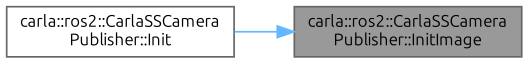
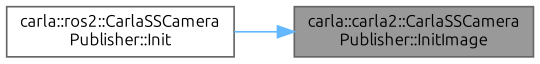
node "carla::ros2::CarlaSSCamera Publisher::InitImage": label "carla::ros2::CarlaSSCamera Publisher::InitImage" -> "carla::carla2::CarlaSSCamera Publisher::InitImage"
